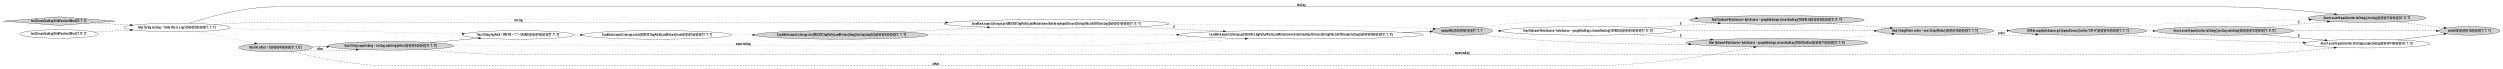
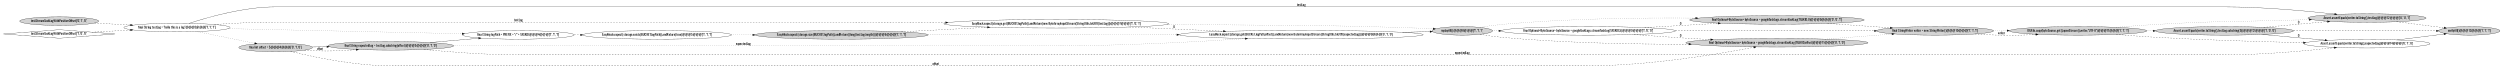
node "testStreamTaskLogWithPositiveOffset['0', '1', '0']": shape diamond -> ellipse
node "testStreamTaskLogWithPositiveOffset['1', '0', '0']": shape ellipse -> diamond
